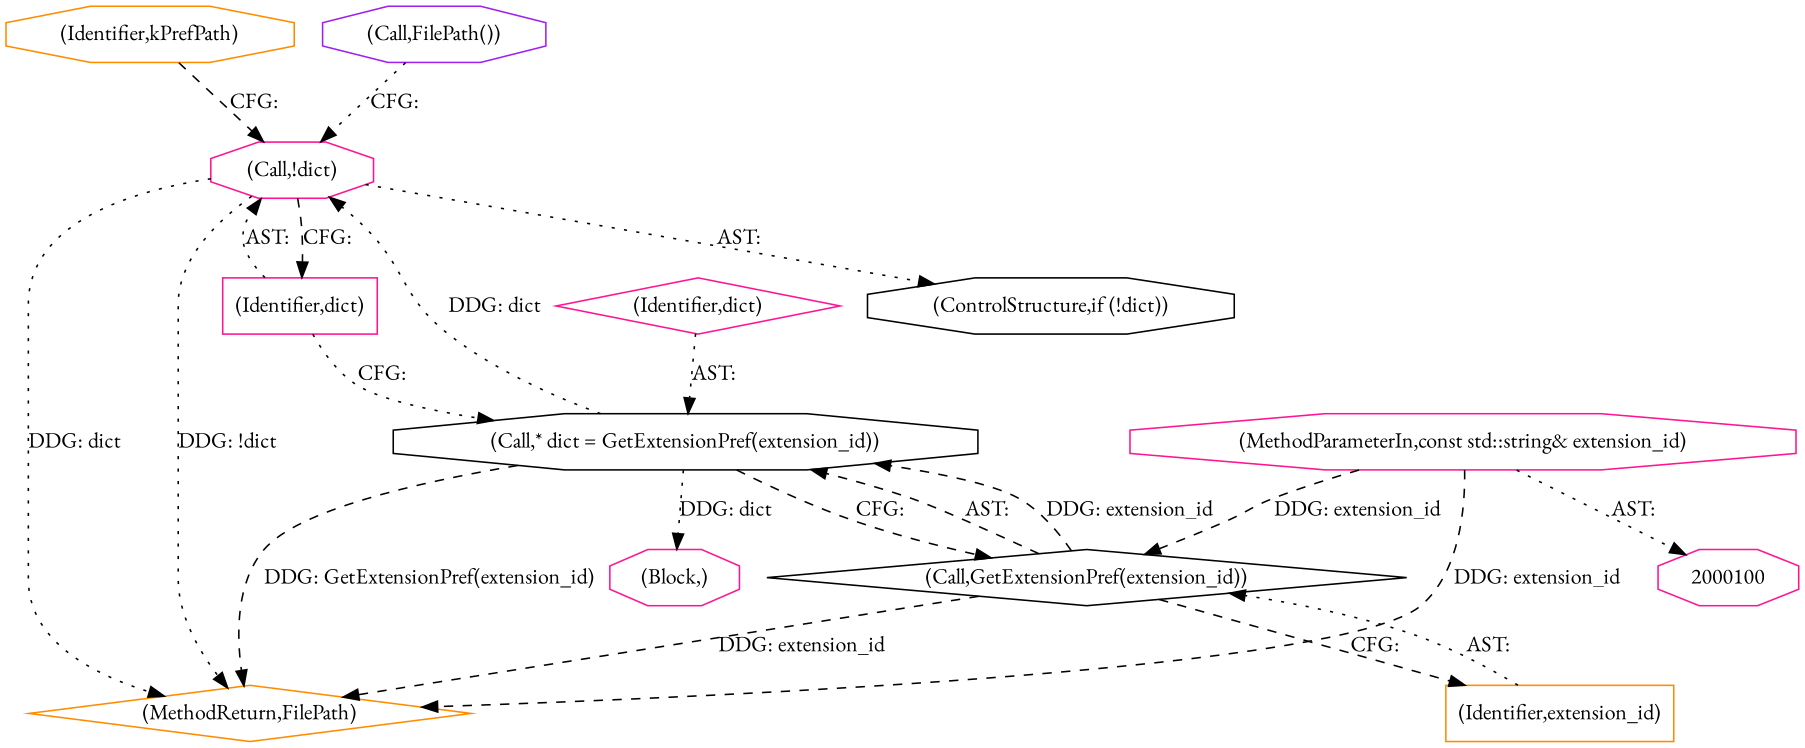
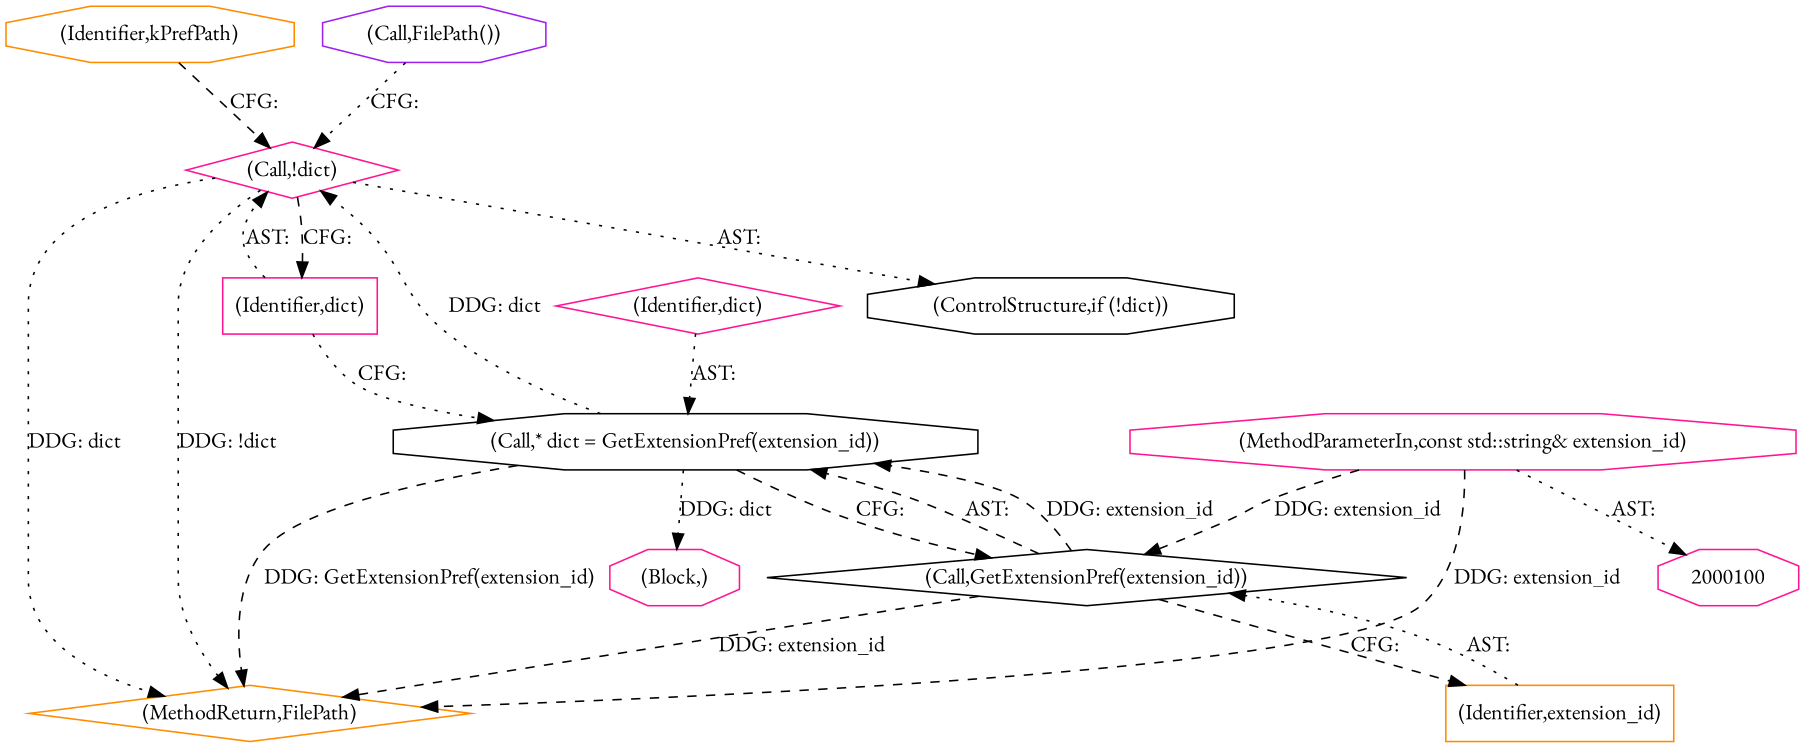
node "(Call,!dict)": shape octagon -> diamond
